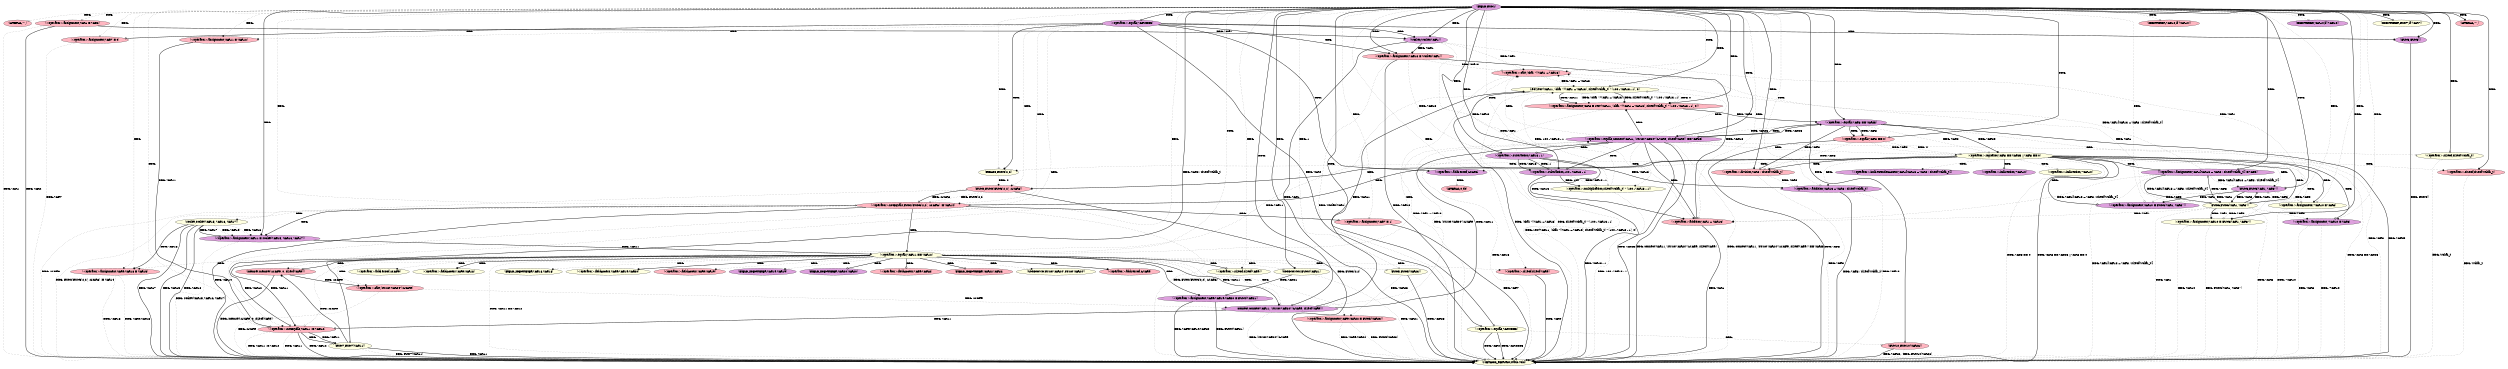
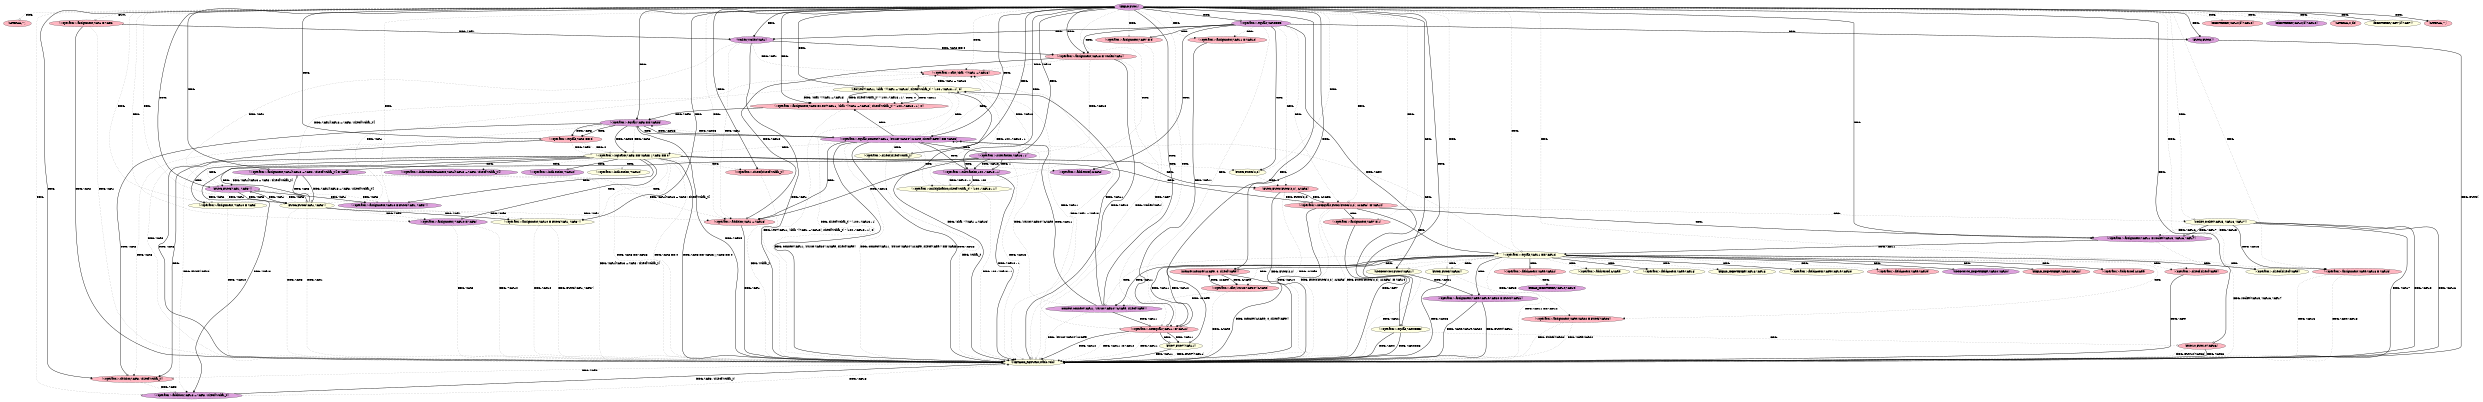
edge "(FIELD,FUN1)" -> "(socket,socket(VAR15, VAR16, VAR17))": added, label "DDG:"
edge "(FIELD,FUN1)" -> "(<operator>.assignment,VAR1 = VAR2)": label "DDG: " -> "FUN: "
node "(IDENTIFIER,FUN7,if (VAR7))": label "(IDENTIFIER,FUN7,if (VAR7))" -> "(IDENTIFIER,VAR7,if (VAR7))"
edge "(wcslen,wcslen(VAR1))" -> "(<operator>.assignment,VAR13 = wcslen(VAR1))": label "DDG: VAR1" -> "DDG: VAR8 == 0"
edge "(FIELD,FUN1)" -> "(UNKNOWN4,FUN4(VAR21))": label "DDG: " -> "CDG: "
edge "(FIELD,FUN1)" -> "(FUN5,FUN5(VAR23))": label "DDG: 1" -> "DDG: "
edge "(<operator>.equals,VAR8 == 0)" -> "(<operator>.division,VAR8 / sizeof(wchar_t))": arrowhead odot -> dot
node "(FIELD3,FUN3(2,2))": label "(FIELD3,FUN3(2,2))" -> "(FUN3,FUN3(2,2))"
edge "(FIELD,FUN1)" -> "(FUN7,FUN7(VAR11))": label "DDG: VAR8 / sizeof(wchar_t)" -> "DDG: "
edge "(<operator>.logicalOr,VAR8 == VAR25 || VAR8 == 0)" -> "(<operator>.addition,VAR13 + VAR8 / sizeof(wchar_t))": label "CDG: " -> "DDG: FUN5(VAR23)"
edge "(<operator>.addressOf,&VAR6)" -> "(LITERAL,0,do)": now "(FIELD,FUN1)" -> "(LITERAL,0,do)"
edge "(FIELD,FUN1)" -> "(memset,memset(&VAR9, 0, sizeof(VAR9)))": style dotted -> bold
edge "(<operator>.equals,VAR11 == VAR12)" -> "(FIELD_IDENTIFIER,VAR19,VAR19)": now "(<operator>.fieldAccess,VAR9.VAR22)" -> "(FIELD_IDENTIFIER,VAR19,VAR19)"
node "(FIELD_IDENTIFIER,VAR20,VAR20)": label "(FIELD_IDENTIFIER,VAR20,VAR20)" -> "(UNKNOWN_IDENTIFIER,VAR20,VAR20)"
node "(UNKNOWN,struct VAR24*,struct VAR24*)": removed
edge "(FUN7,FUN7(VAR11))" -> "(memset,memset(&VAR9, 0, sizeof(VAR9)))": now "(<operator>.cast,(struct VAR24*)&VAR9)" -> "(memset,memset(&VAR9, 0, sizeof(VAR9)))"
edge "(<operator>.division,VAR8 / sizeof(wchar_t))" -> "(METHOD_RETURN,static void)": reversed
